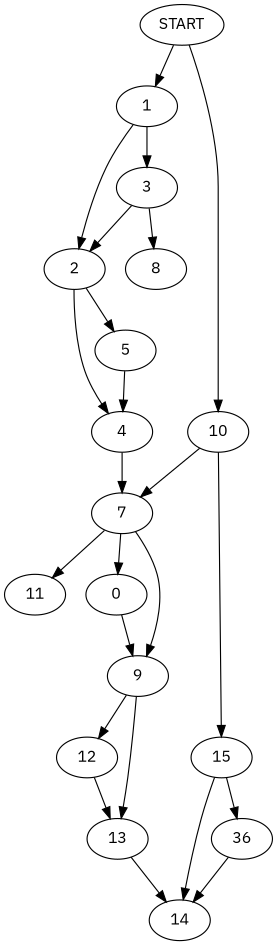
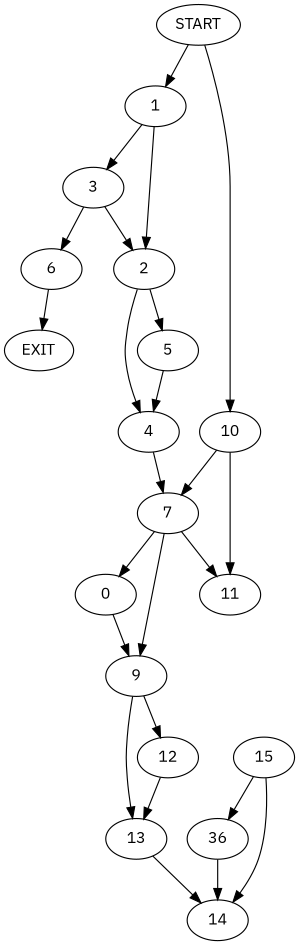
node "8": label "8" -> "6"
node "EXIT": added
edge "10" -> "15": now "10" -> "11"
